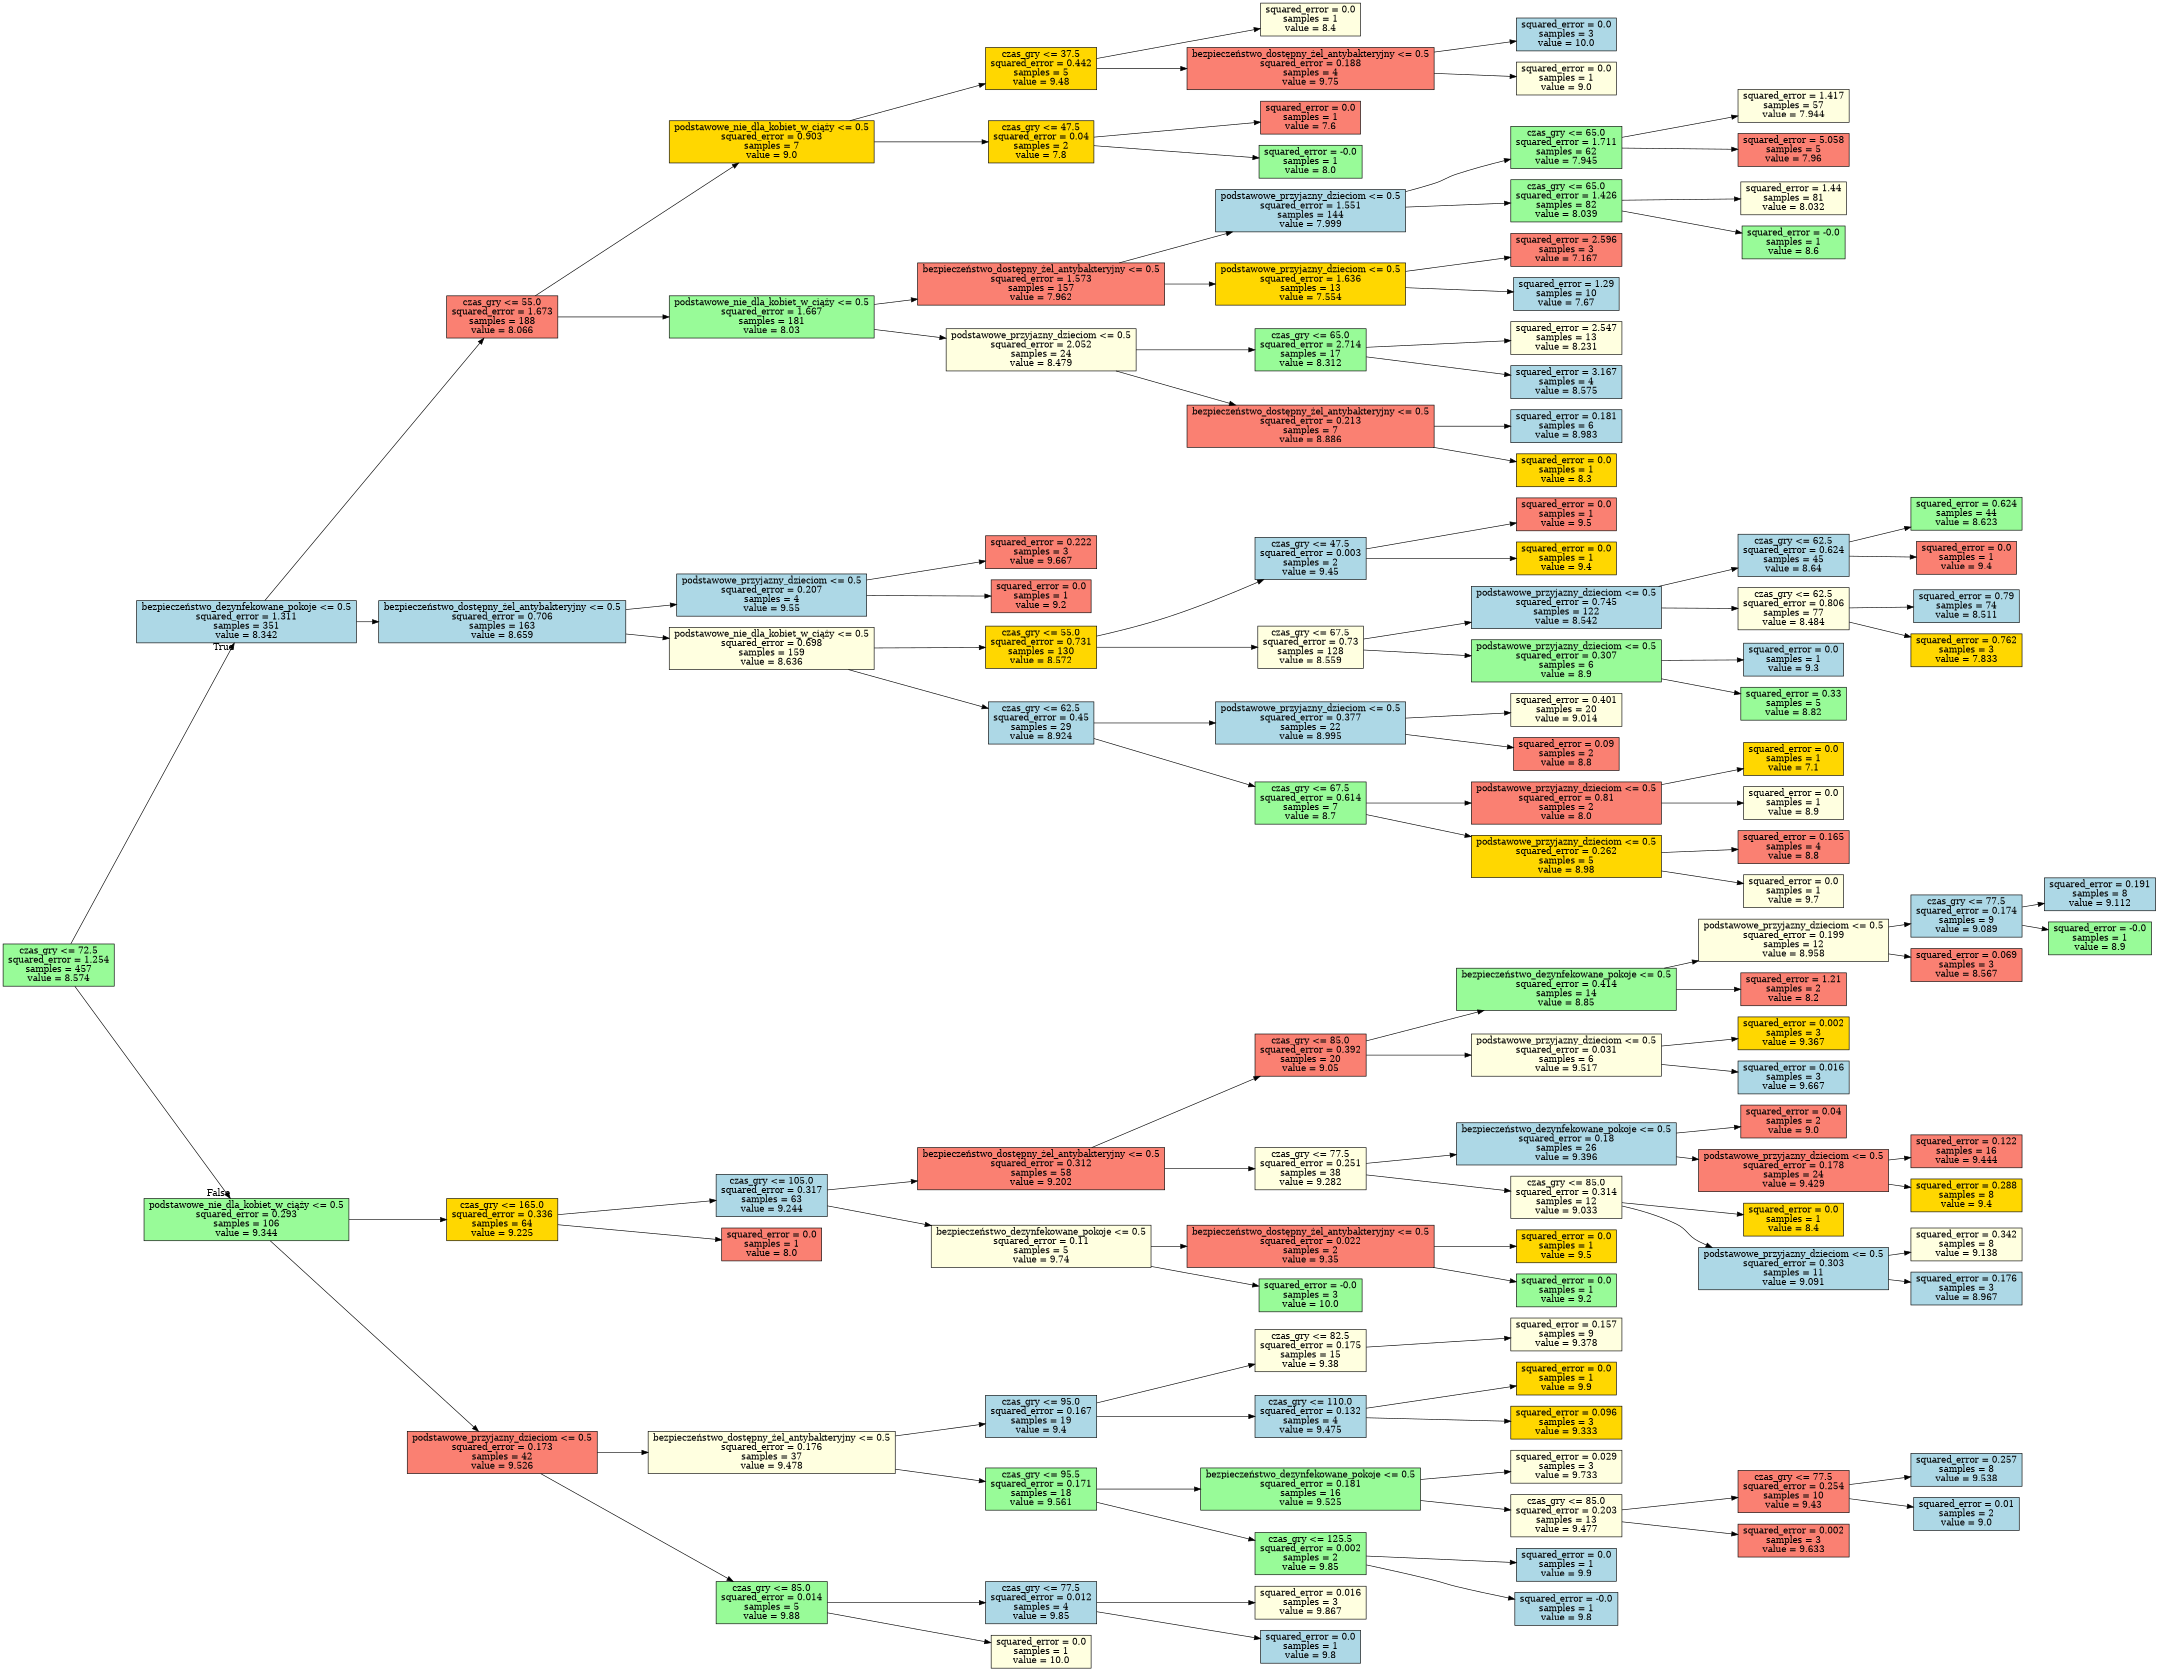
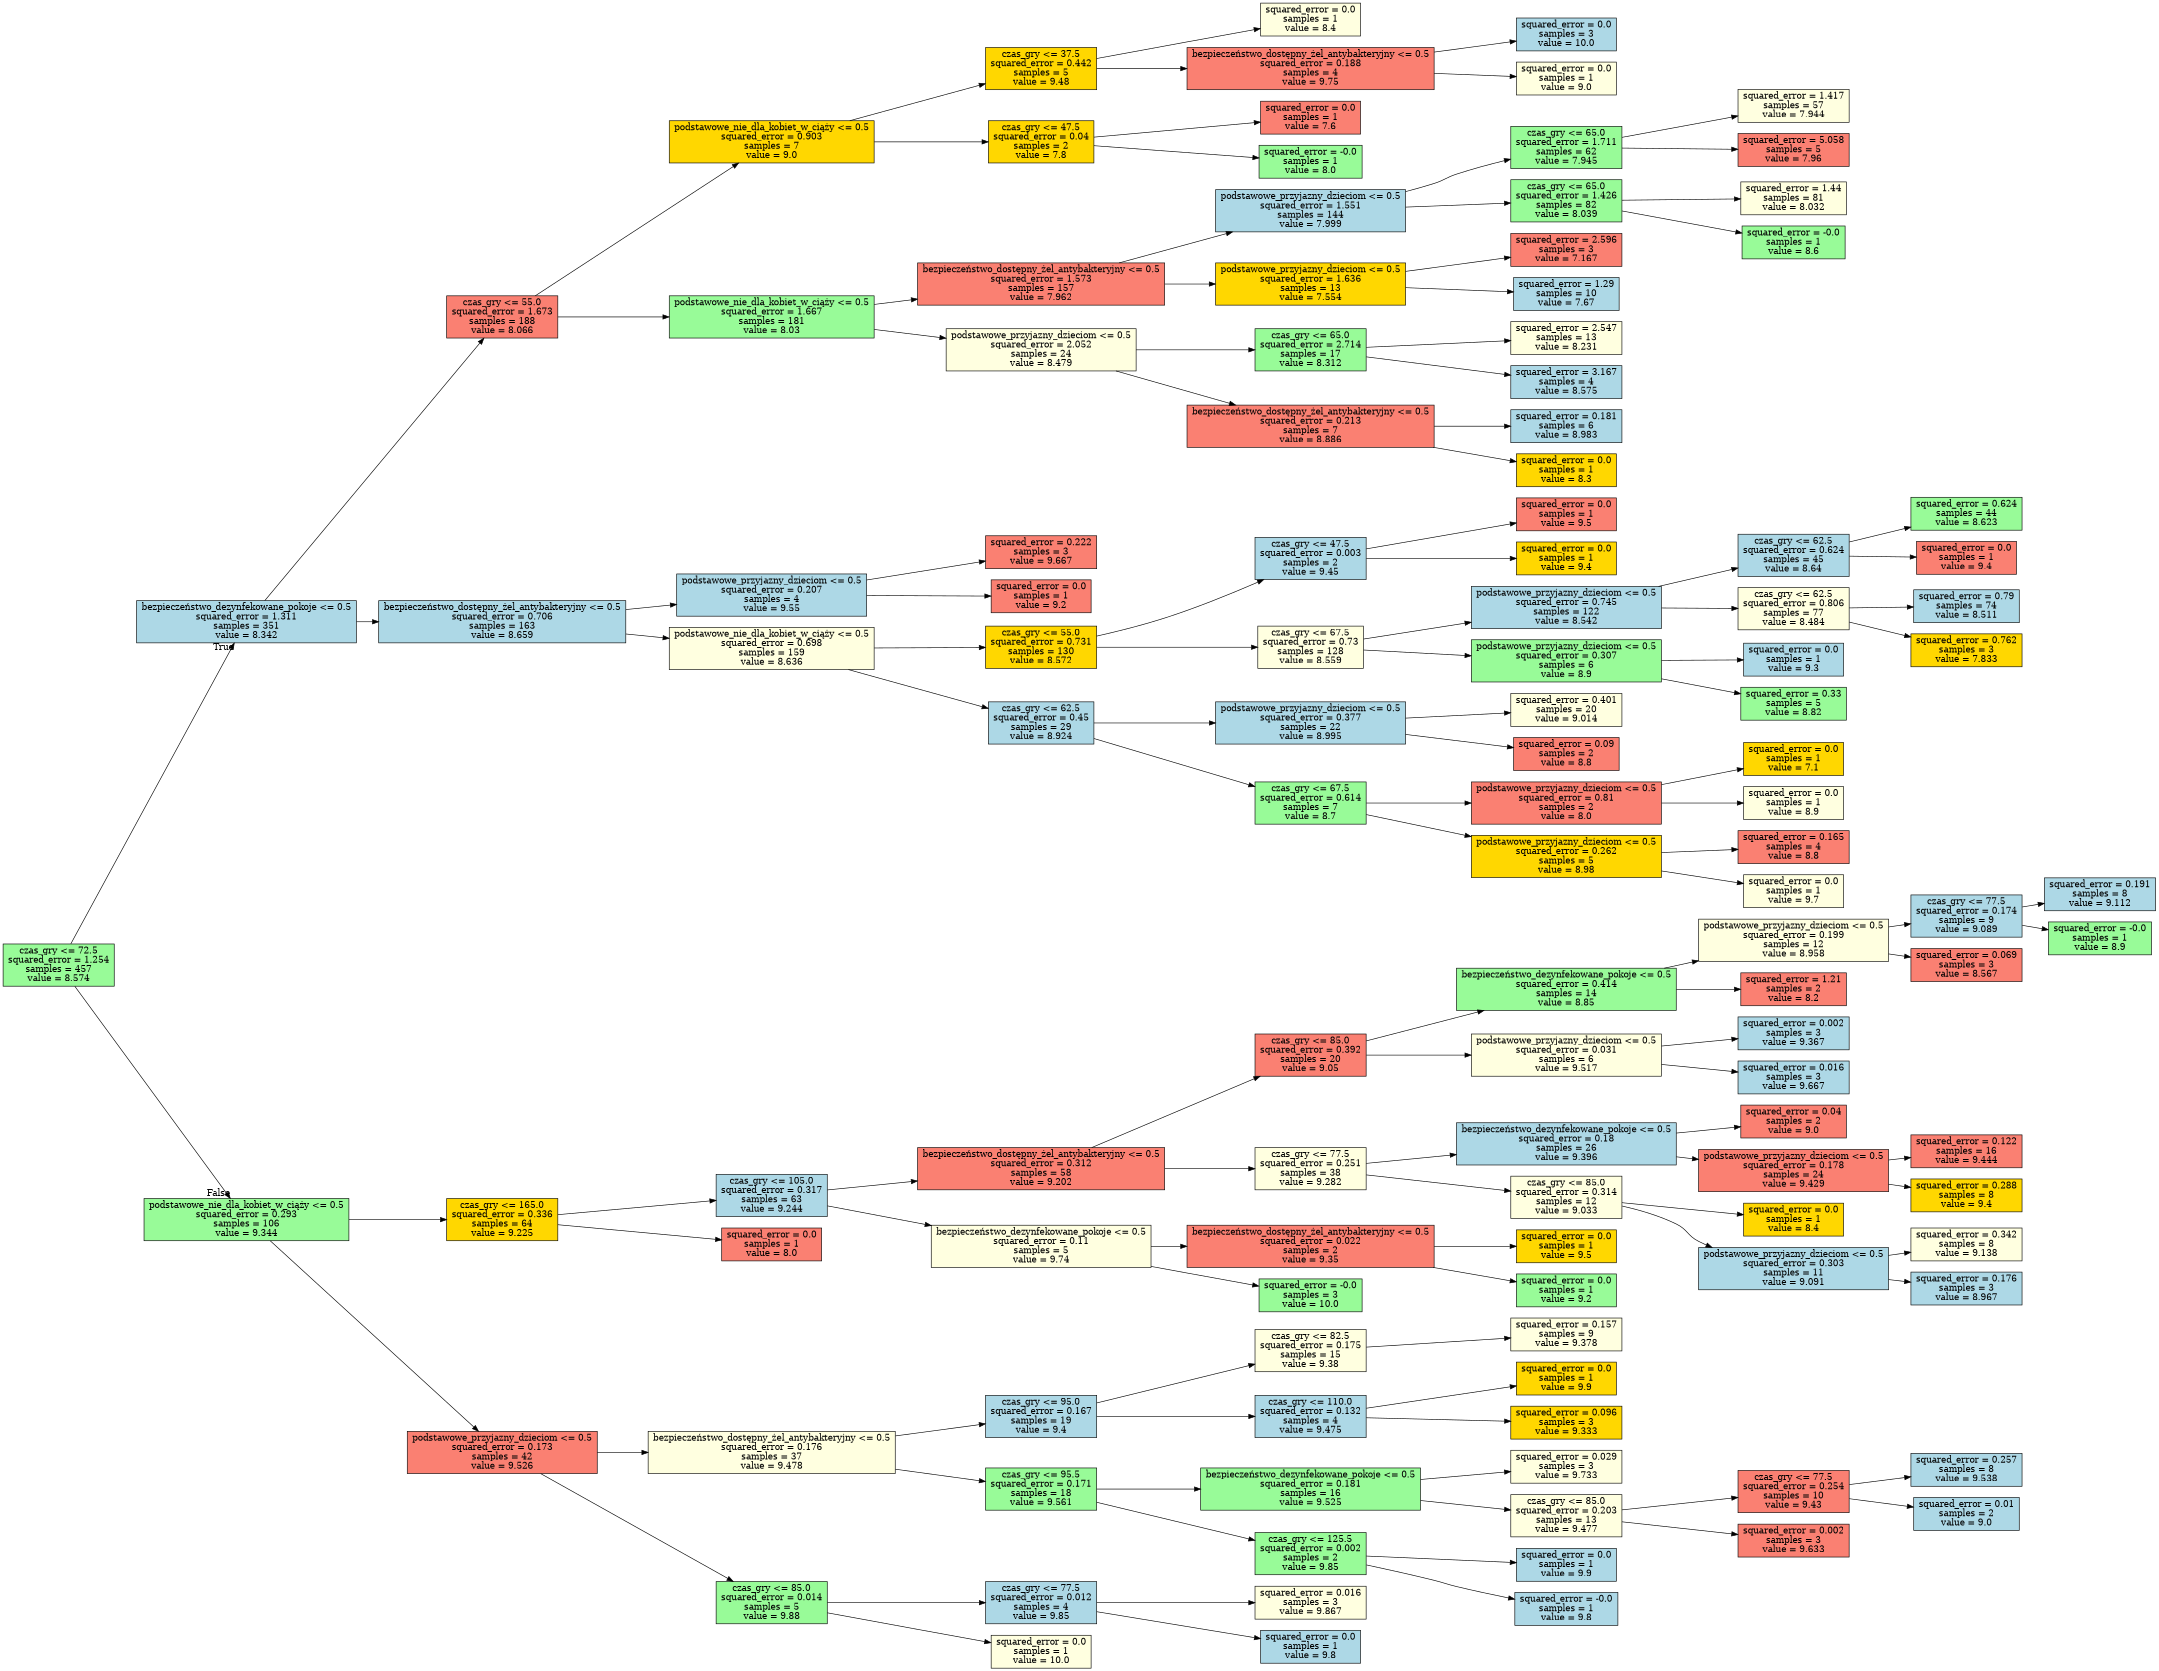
node "squared_error = 0.002 samples = 3 value = 9.367": fillcolor gold -> lightblue
